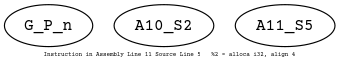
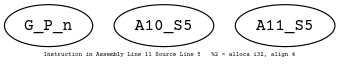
node "A10_S2": label "A10_S2" -> "A10_S5"
